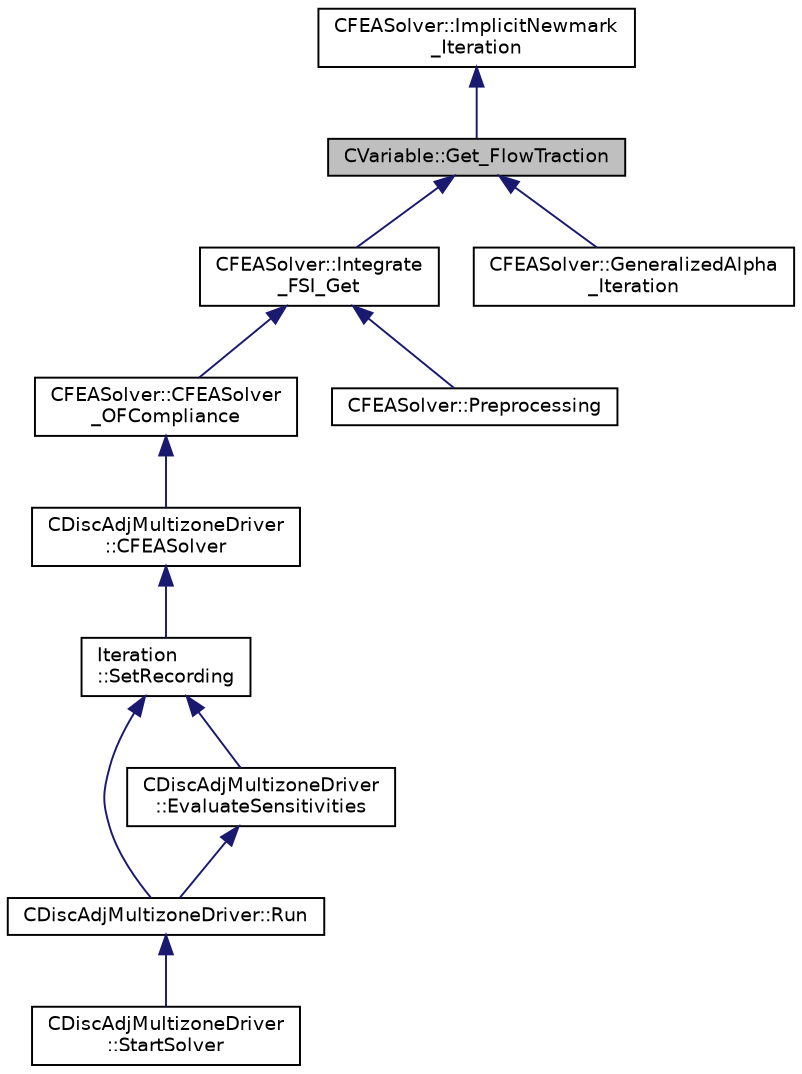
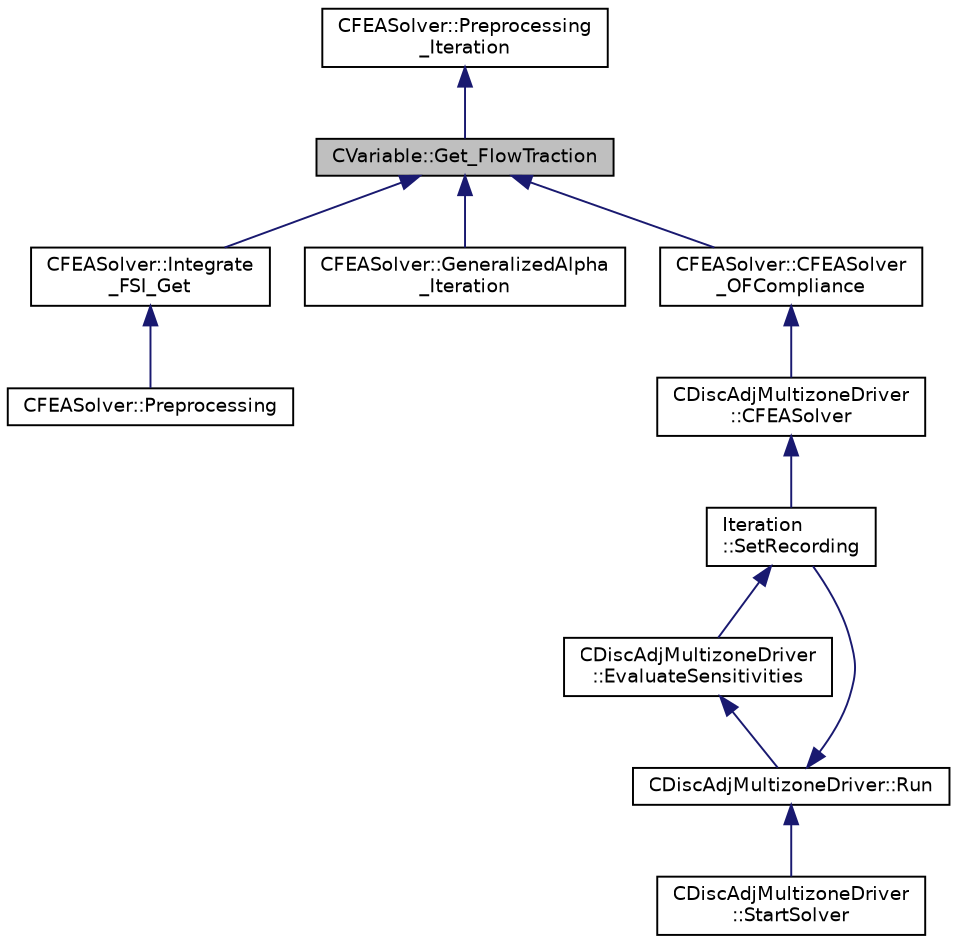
node "CFEASolver::ImplicitNewmark _Iteration": label "CFEASolver::ImplicitNewmark _Iteration" -> "CFEASolver::Preprocessing _Iteration"
edge "CFEASolver::CFEASolver _OFCompliance" -> "CFEASolver::Integrate _FSI_Get": now "CFEASolver::CFEASolver _OFCompliance" -> "CVariable::Get_FlowTraction"
edge "CDiscAdjMultizoneDriver::Run" -> "Iteration ::SetRecording": reversed
